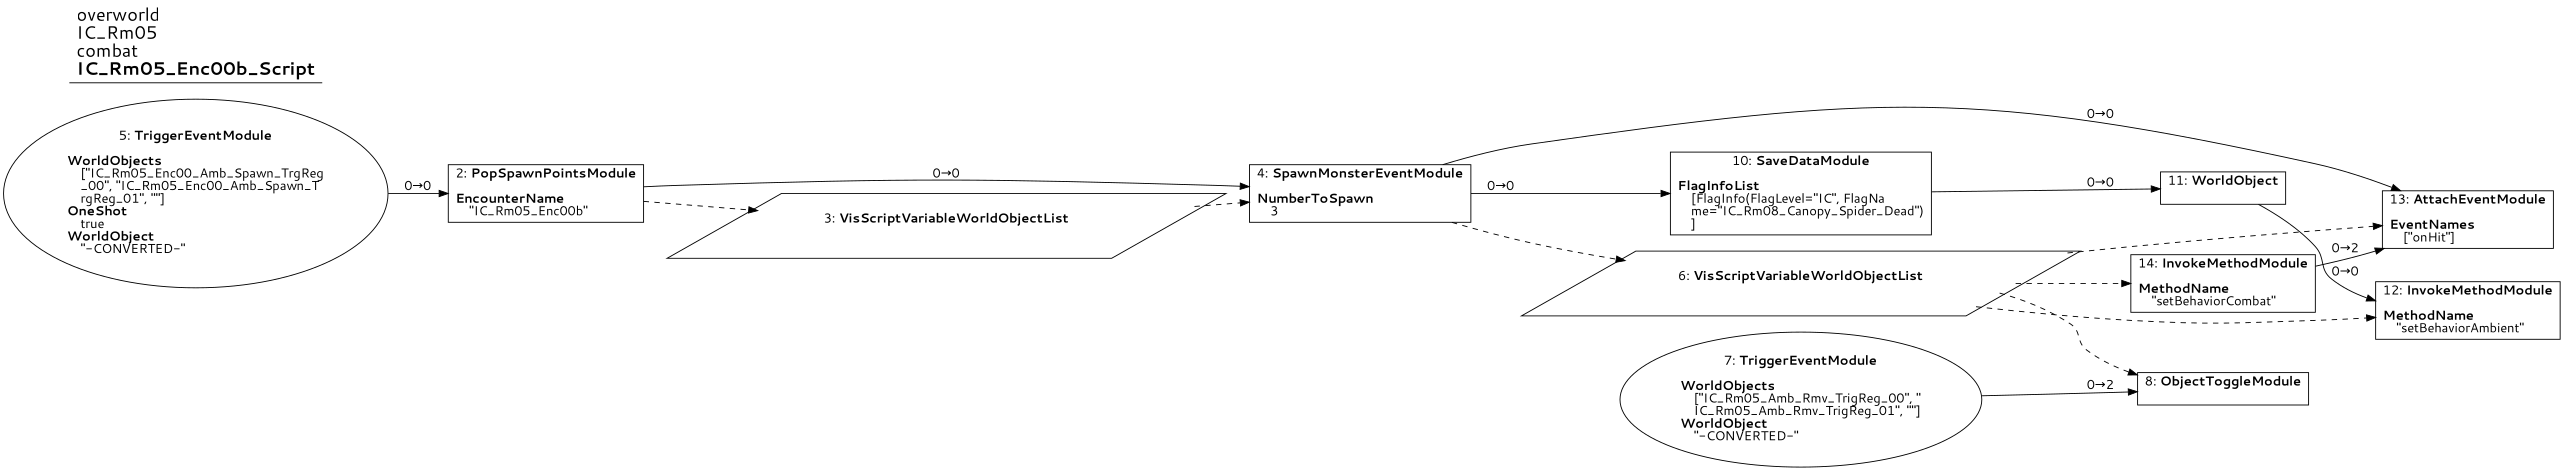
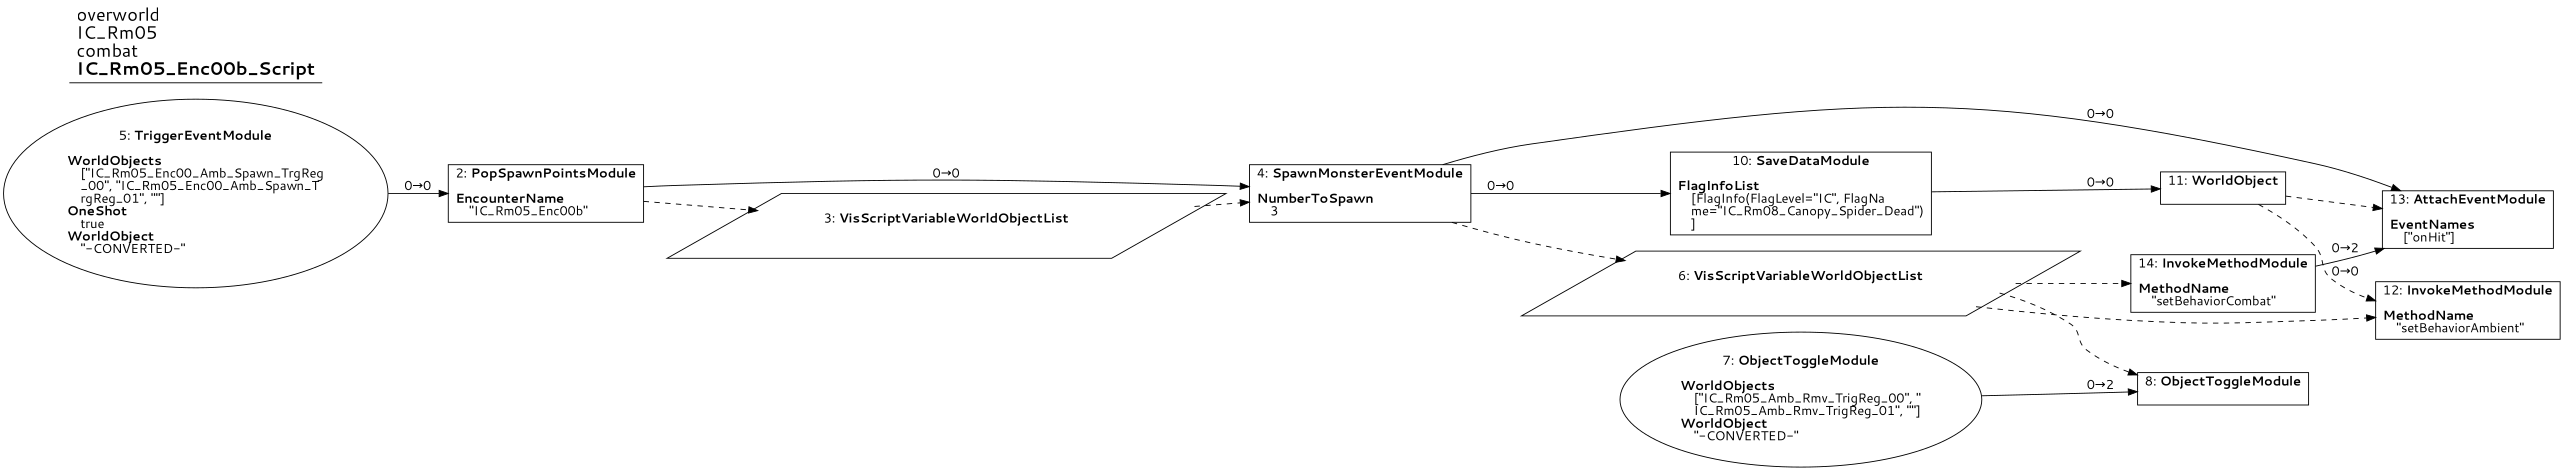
edge "6:" -> "13:": now "11:" -> "13:"
edge "11:" -> "12:": style solid -> dashed
node "7:": text "TriggerEventModule" -> "ObjectToggleModule"
